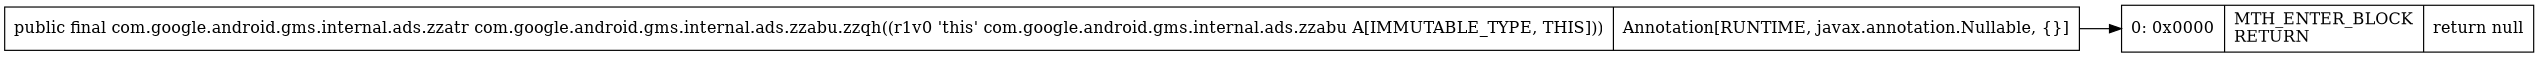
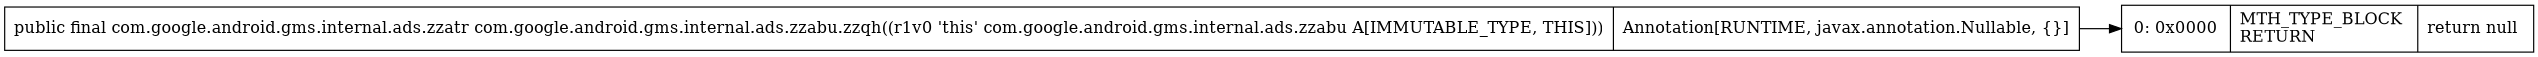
node "0: 0x0000": text "MTH_ENTER_BLOCK" -> "MTH_TYPE_BLOCK"
